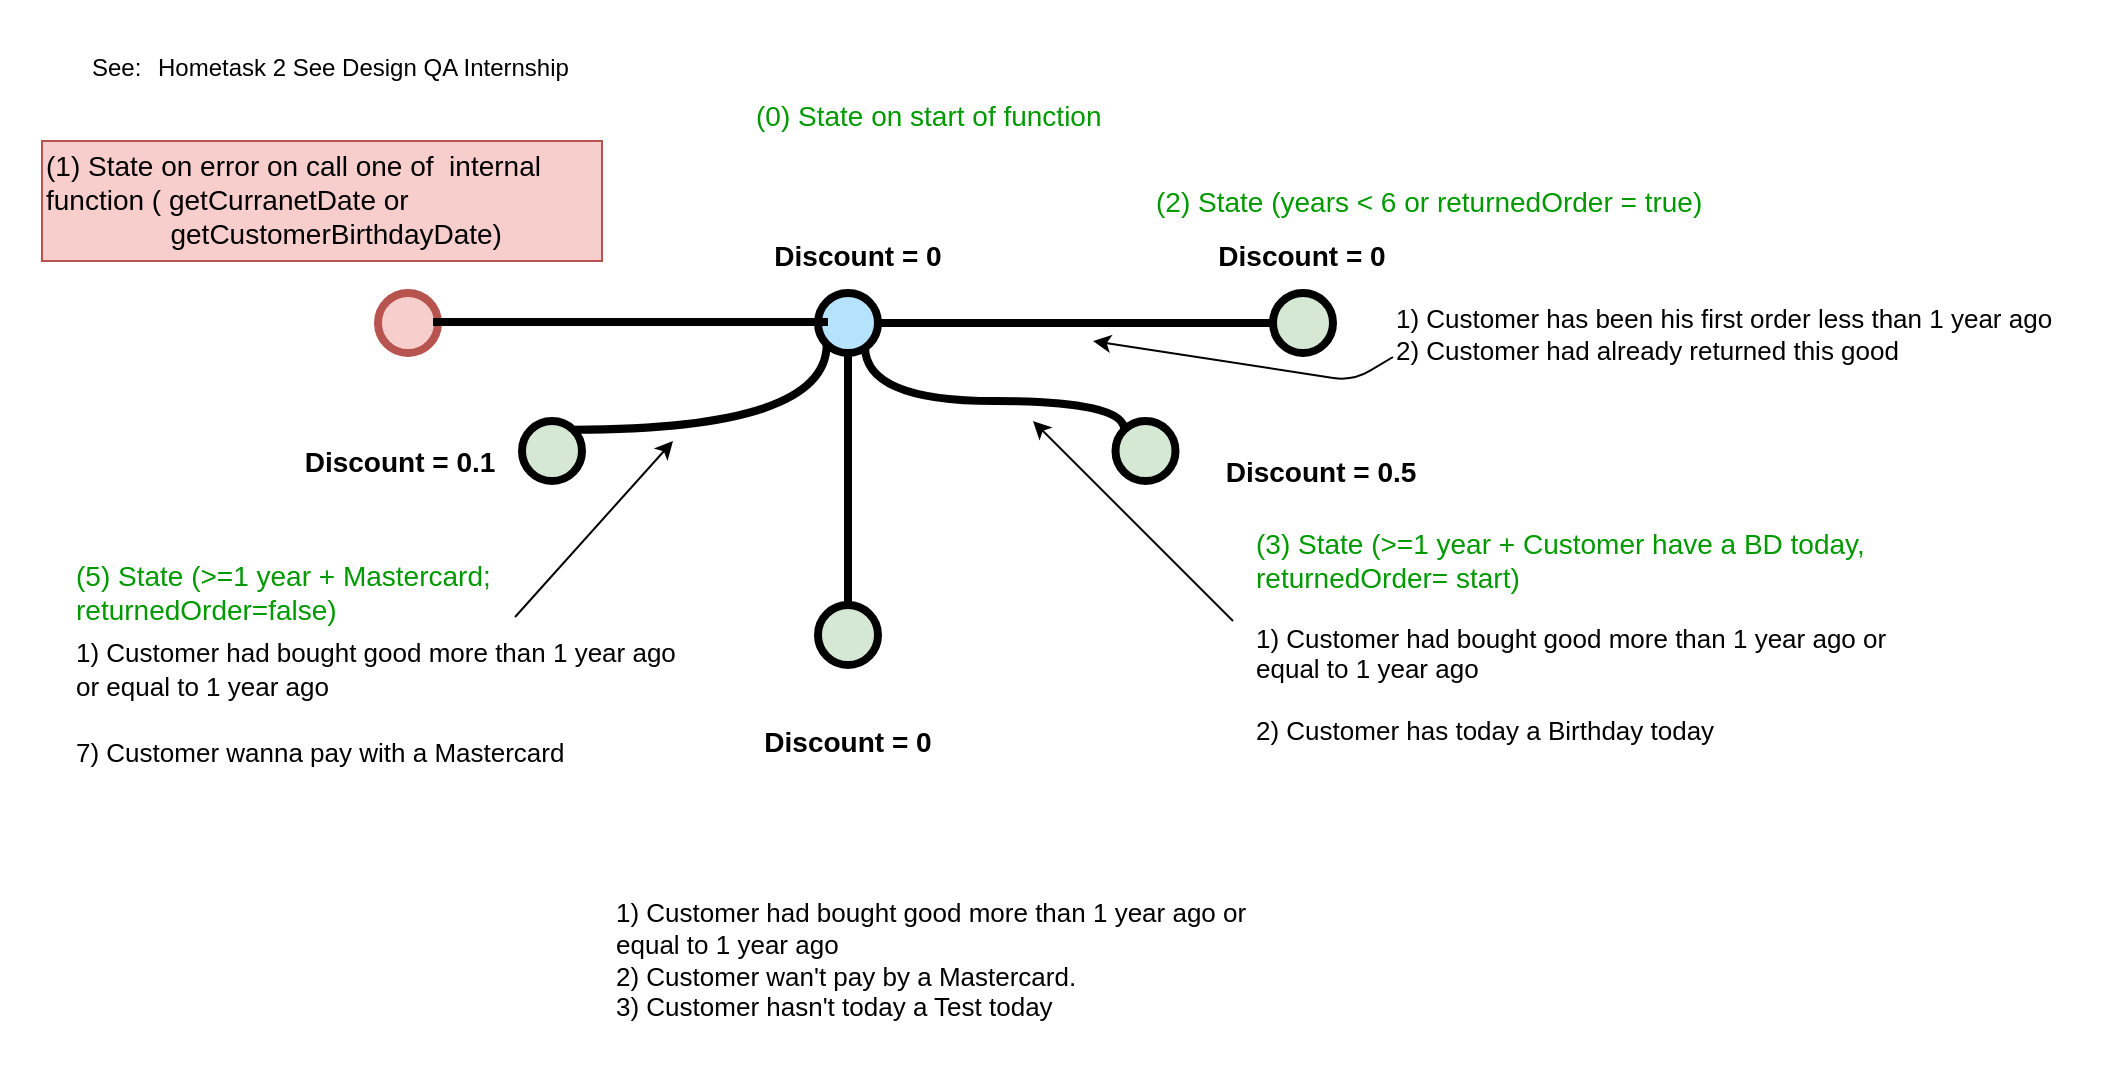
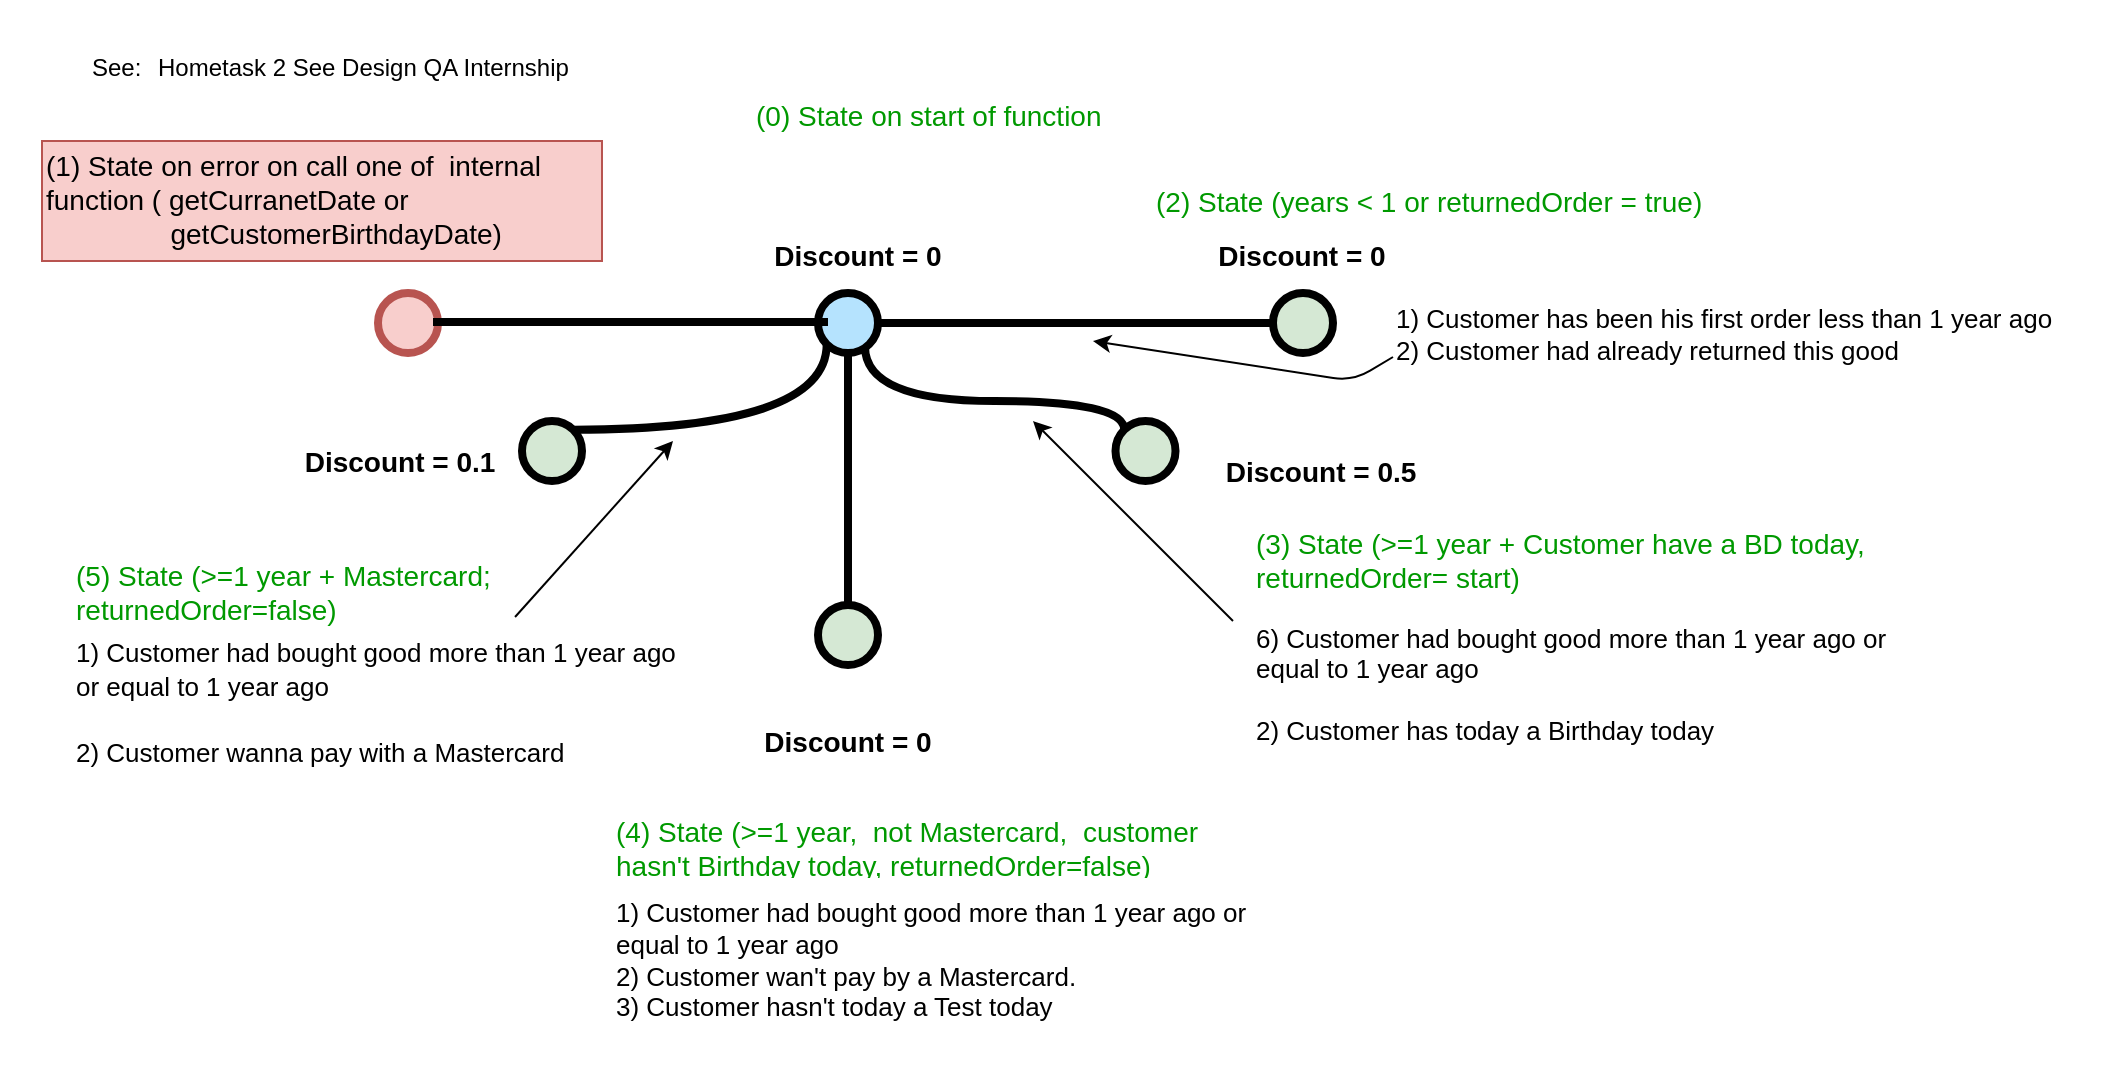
node "(2) State (years < 6 or returnedOrder = true)": label "(2) State (years < 6 or returnedOrder = true)" -> "(2) State (years < 1 or returnedOrder = true)"
node "1) Customer had bought good more than 1 year ago or equal to 1 year ago 2) Customer has today a Birthday today": label "1) Customer had bought good more than 1 year ago or equal to 1 year ago 2) Customer has today a Birthday today" -> "6) Customer had bought good more than 1 year ago or equal to 1 year ago 2) Customer has today a Birthday today"
node "1) Customer had bought good more than 1 year ago or equal to 1 year ago 7) Customer wanna pay with a Mastercard": label "1) Customer had bought good more than 1 year ago or equal to 1 year ago 7) Customer wanna pay with a Mastercard" -> "1) Customer had bought good more than 1 year ago or equal to 1 year ago 2) Customer wanna pay with a Mastercard"
node "(4) State (>=1 year, not Mastercard, customer hasn't Birthday today, returnedOrder=false)": added
